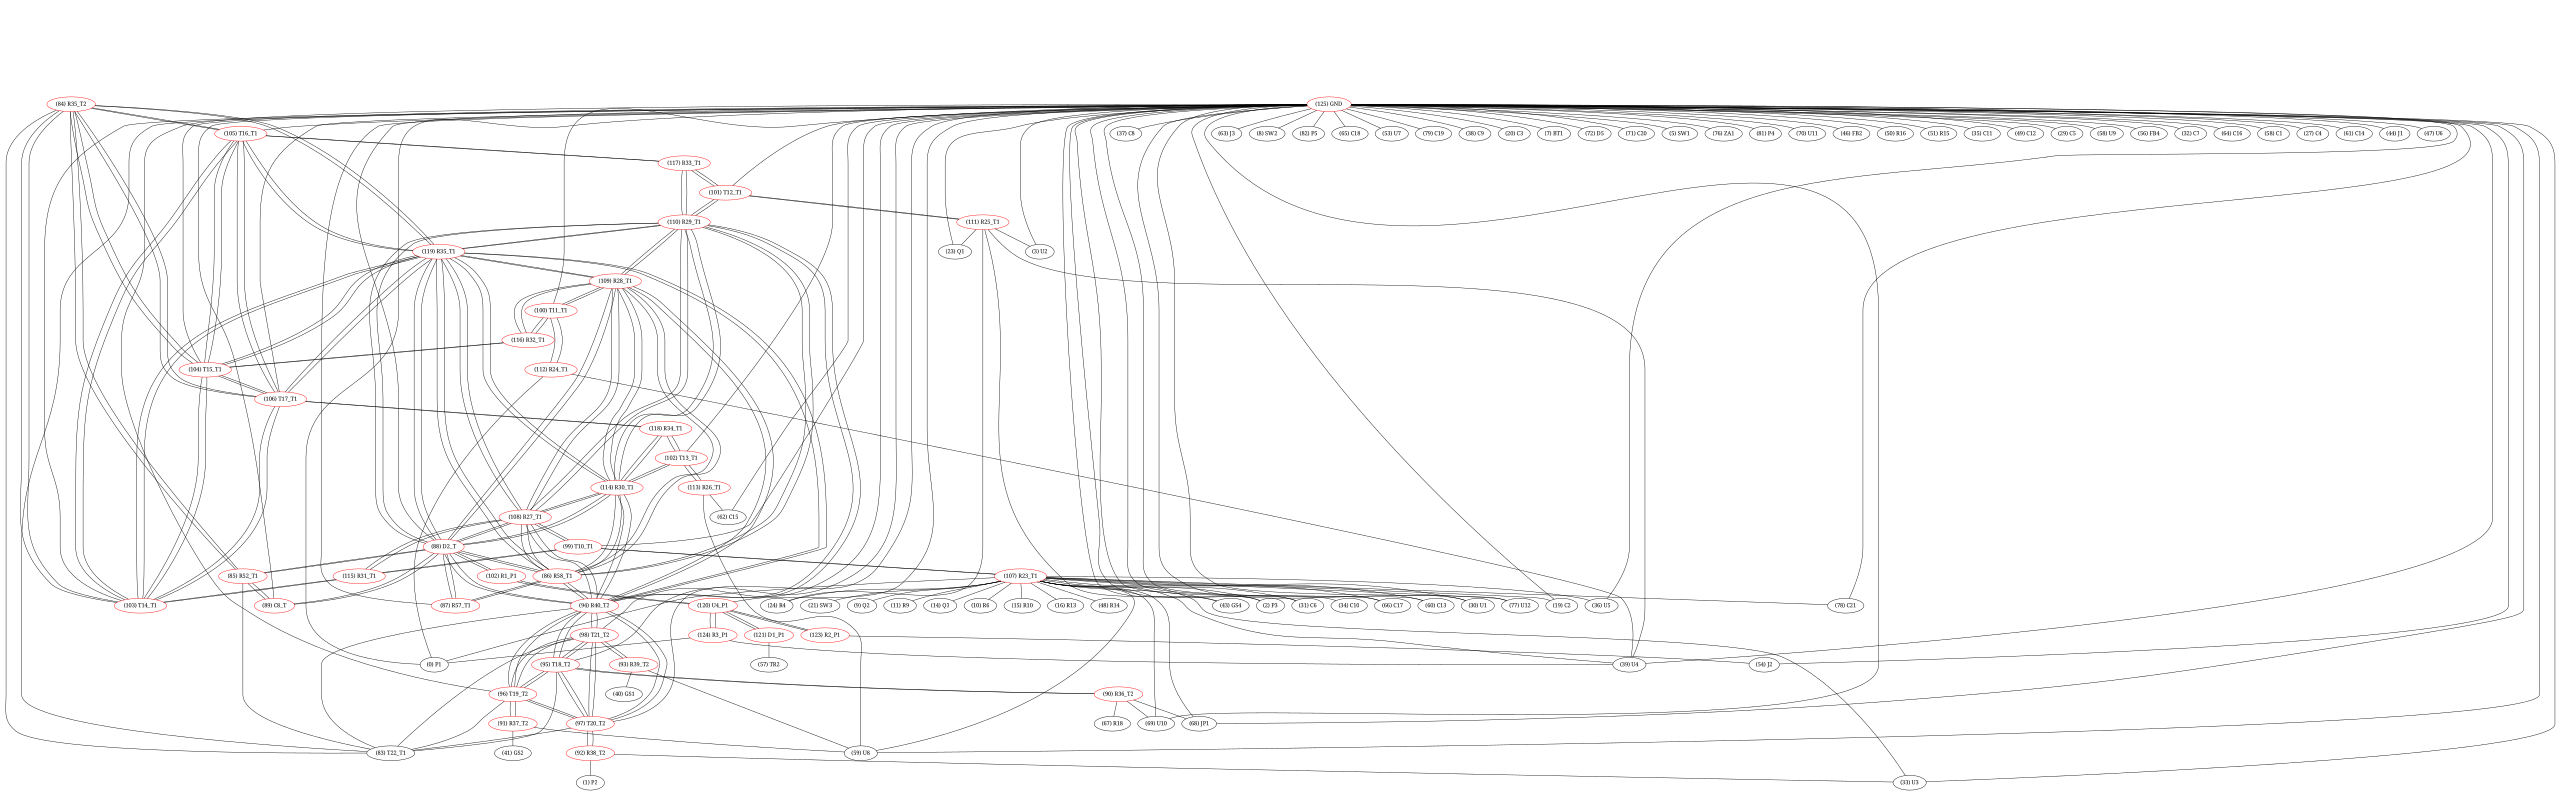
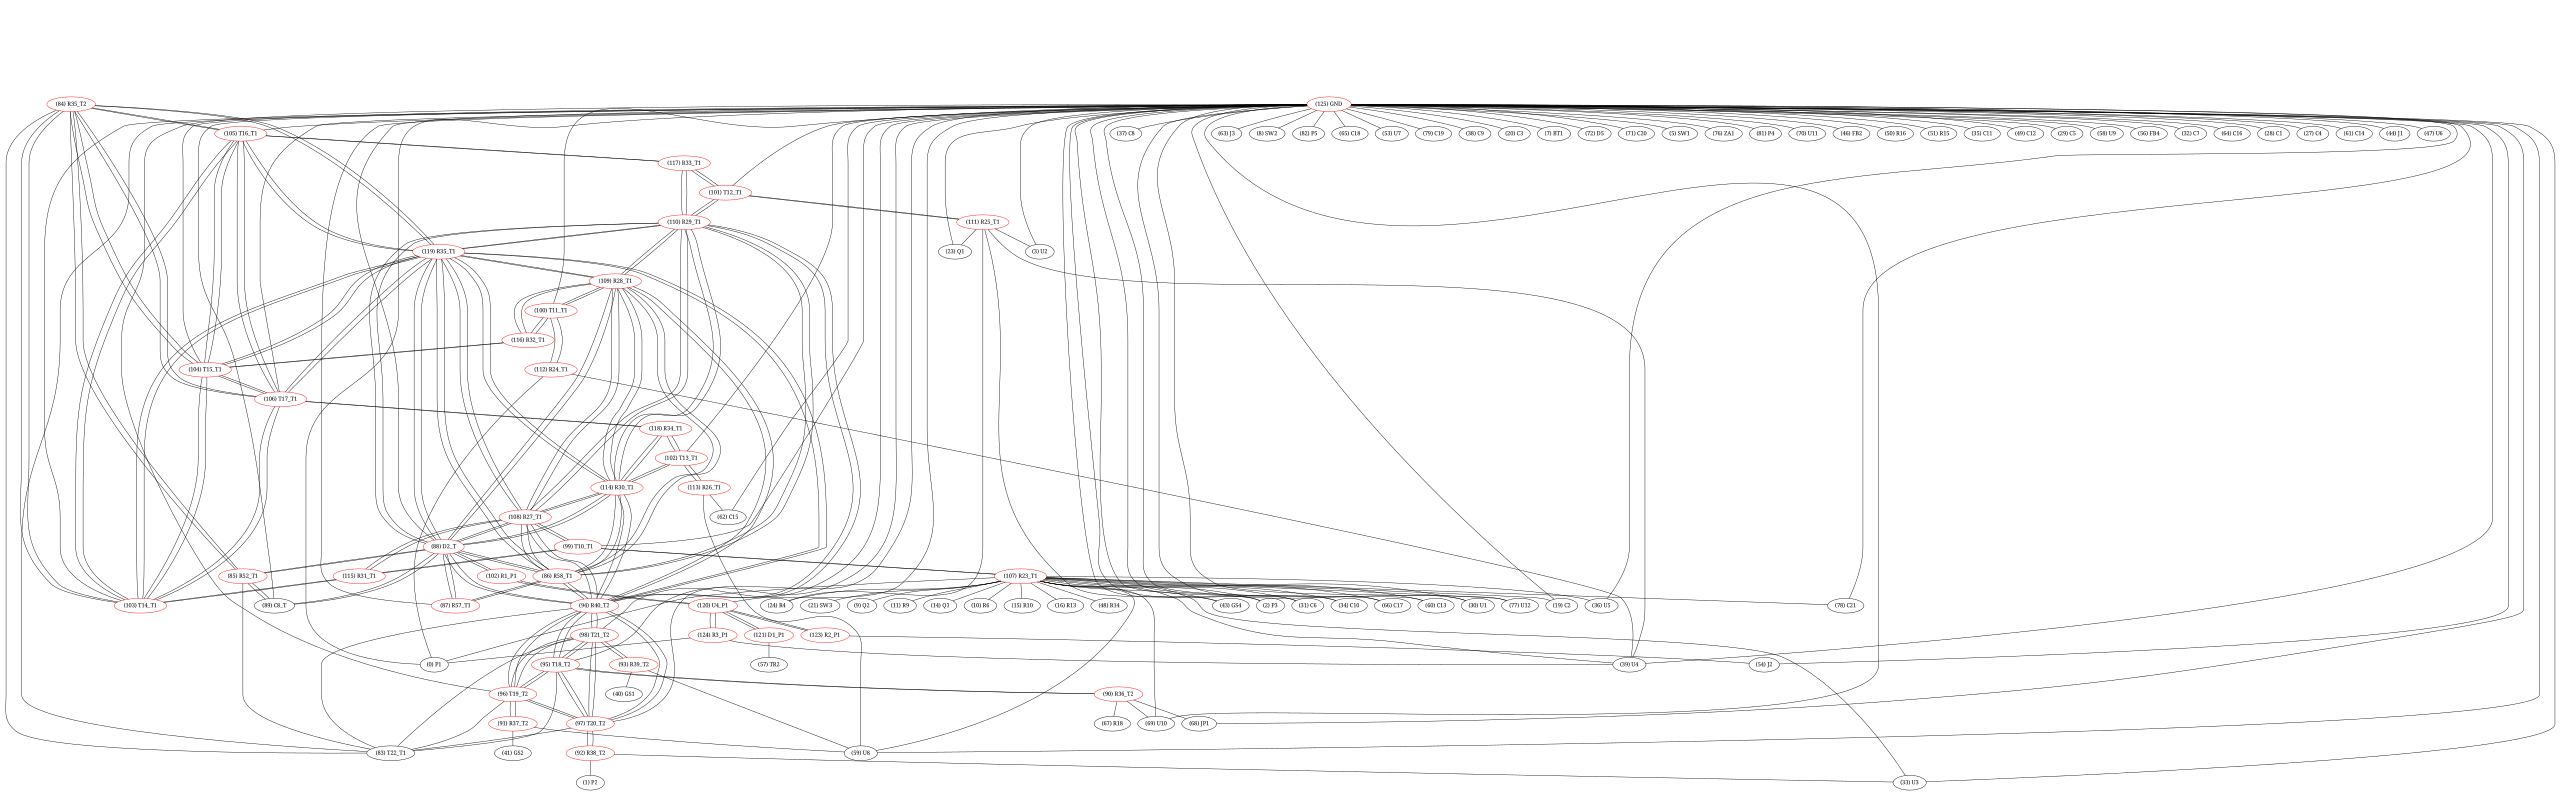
node "(58) C1": label "(58) C1" -> "(28) C1"
edge "(107) R23_T1" -- "(68) JP1": now "(107) R23_T1" -- "(34) C10"
node "(89) C8_T": color red -> black
